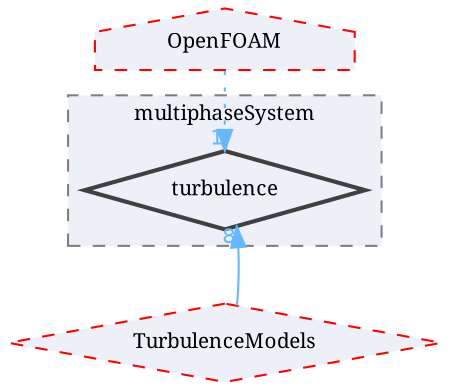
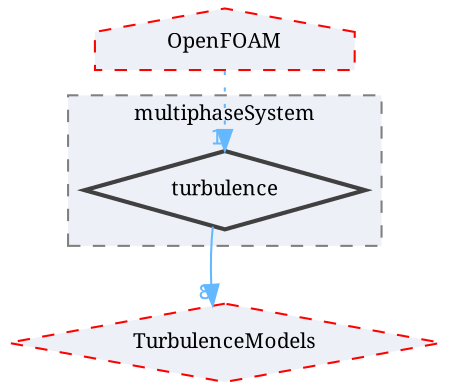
edge "TurbulenceModels" -> "turbulence": reversed
